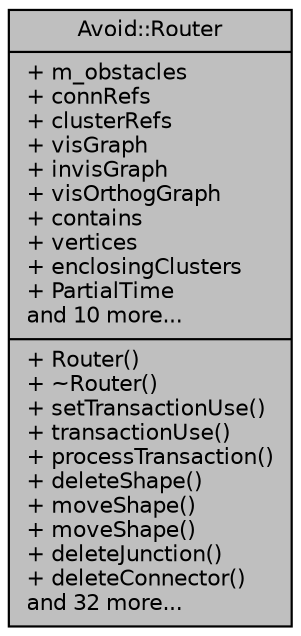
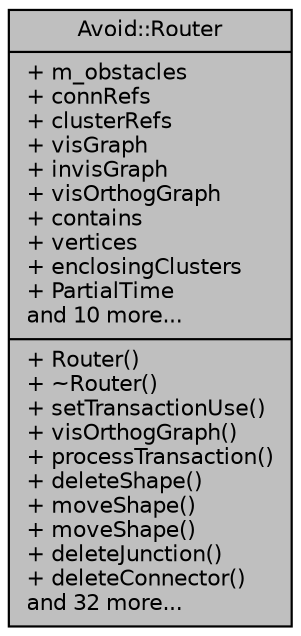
node "Avoid::Router": text "+ transactionUse()" -> "+ visOrthogGraph()"
